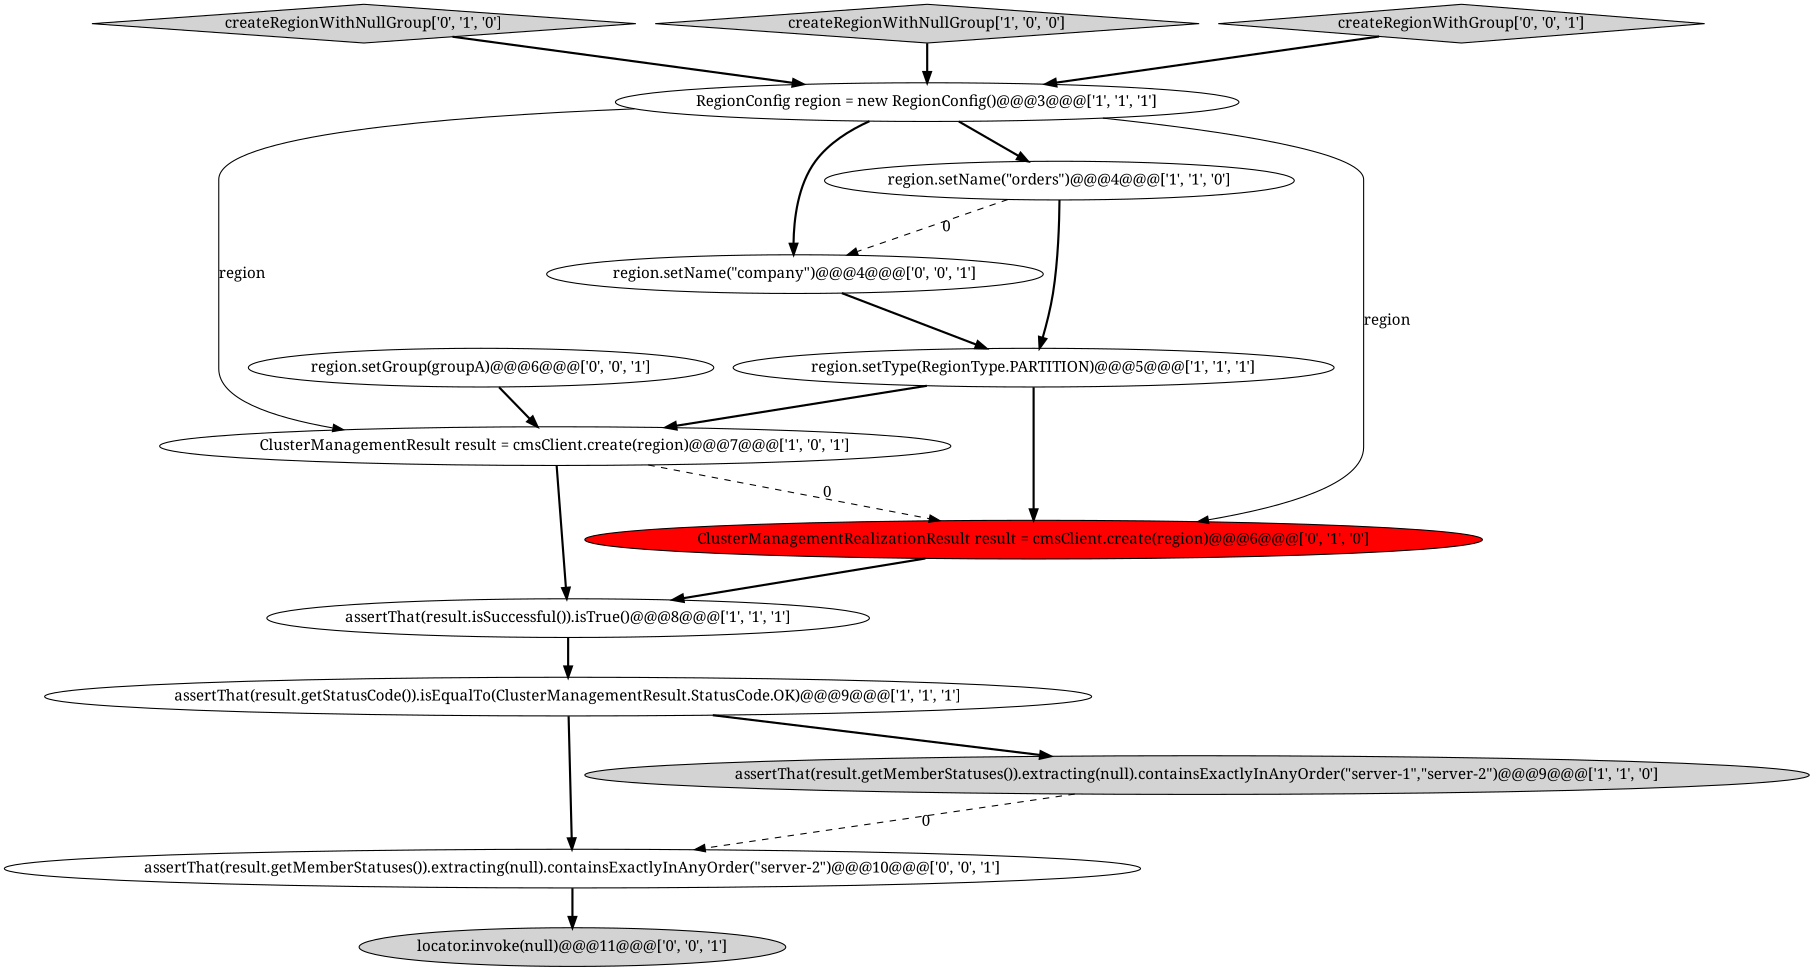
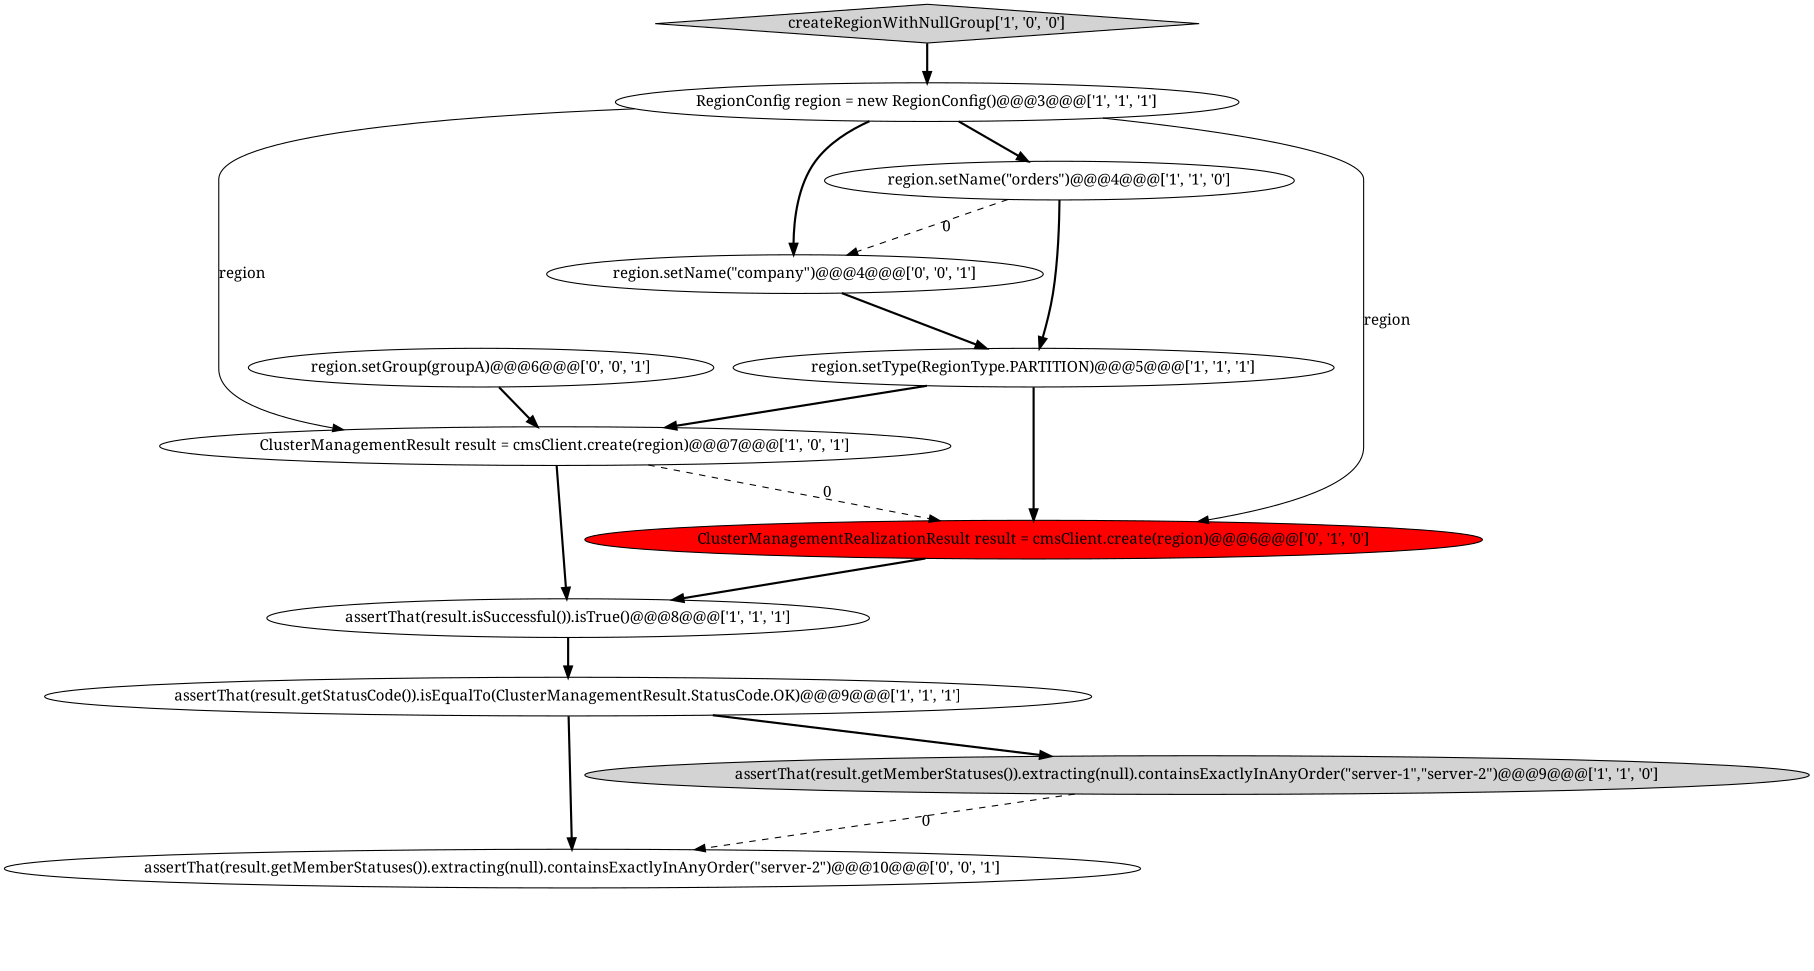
node "createRegionWithNullGroup['0', '1', '0']": removed
node "createRegionWithGroup['0', '0', '1']": removed
node "locator.invoke(null)@@@11@@@['0', '0', '1']": removed
